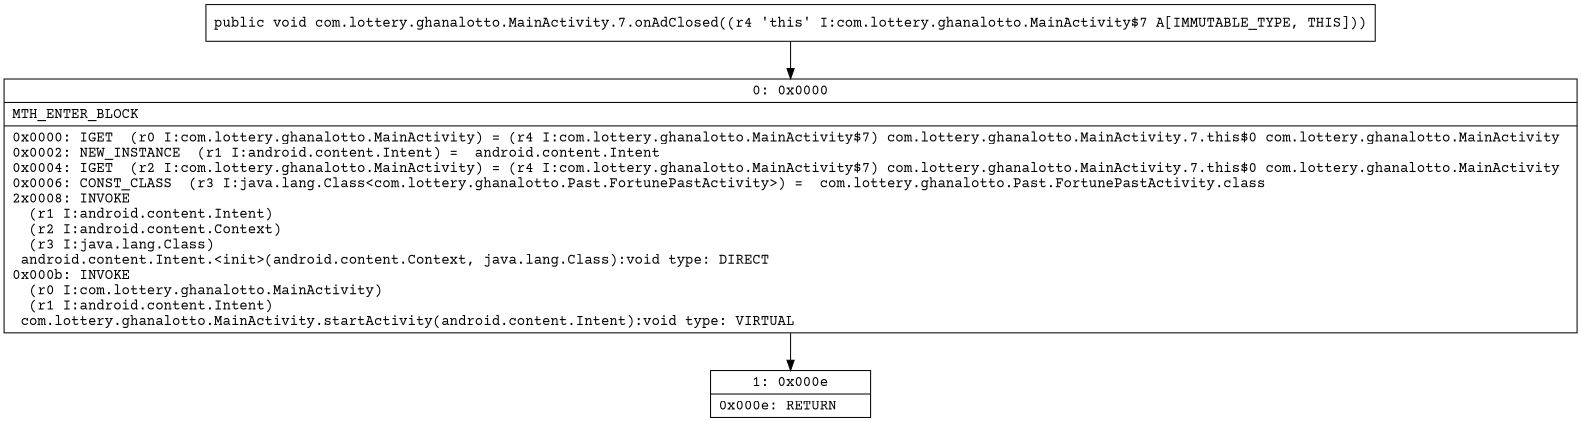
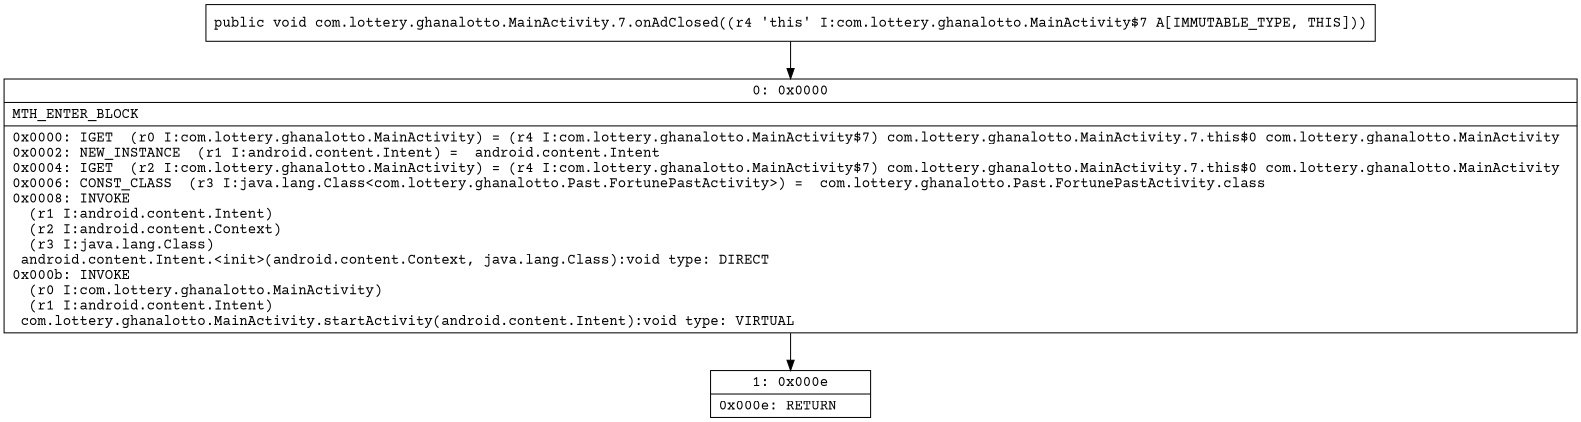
node "0: 0x0000": text "2x0008: INVOKE" -> "0x0008: INVOKE"
